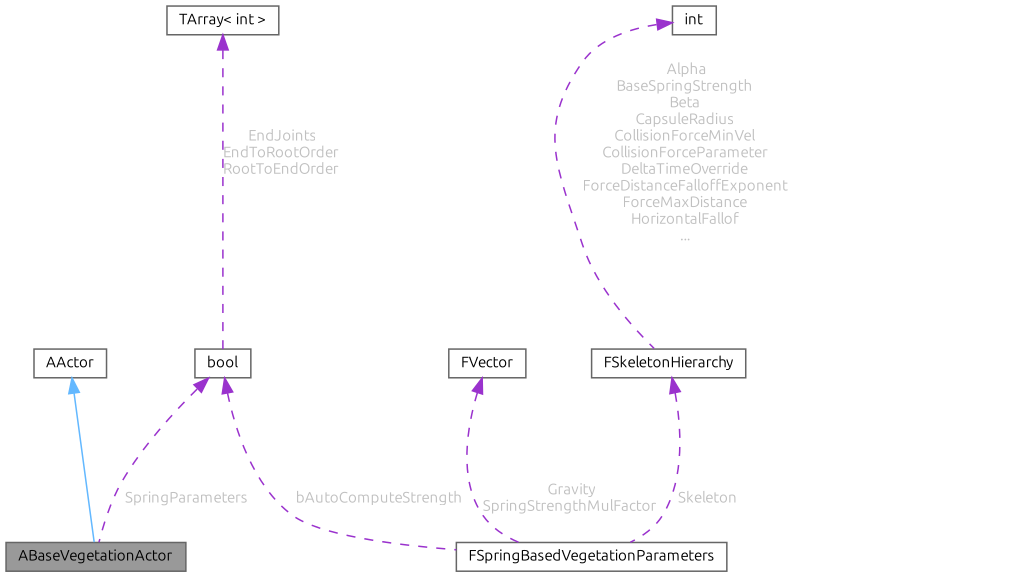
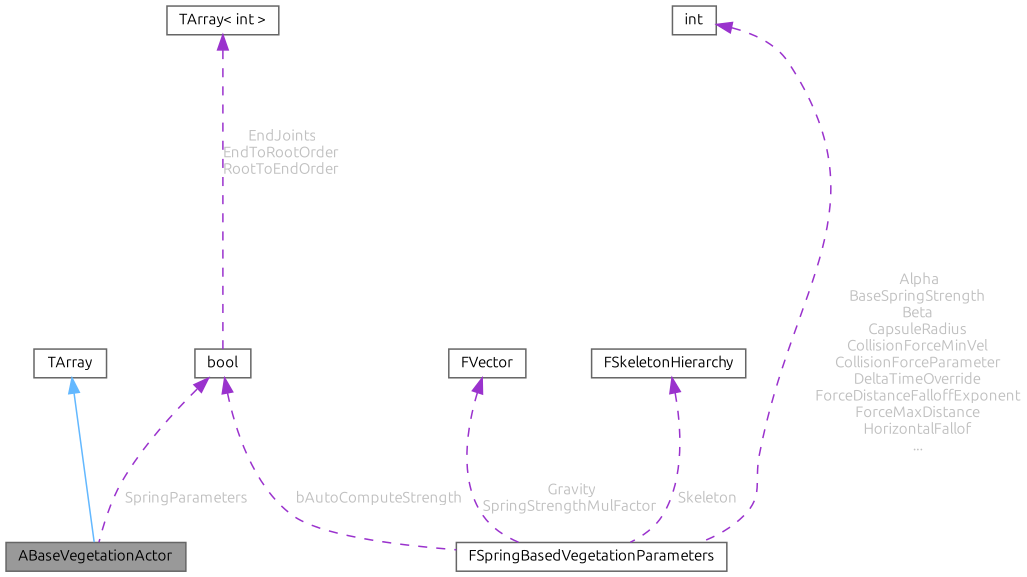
edge "FSkeletonHierarchy" -> "int": now "FSpringBasedVegetationParameters" -> "int"
node "AActor": label "AActor" -> "TArray"
